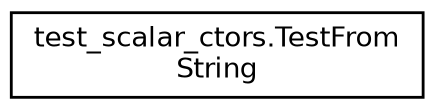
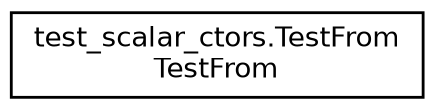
node "test_scalar_ctors.TestFrom String": label "test_scalar_ctors.TestFrom String" -> "test_scalar_ctors.TestFrom TestFrom"
